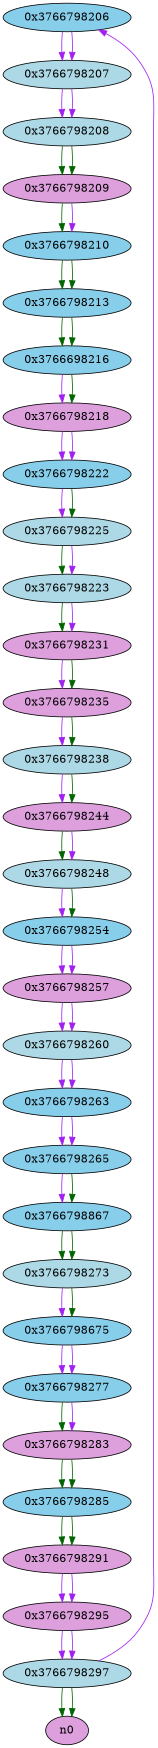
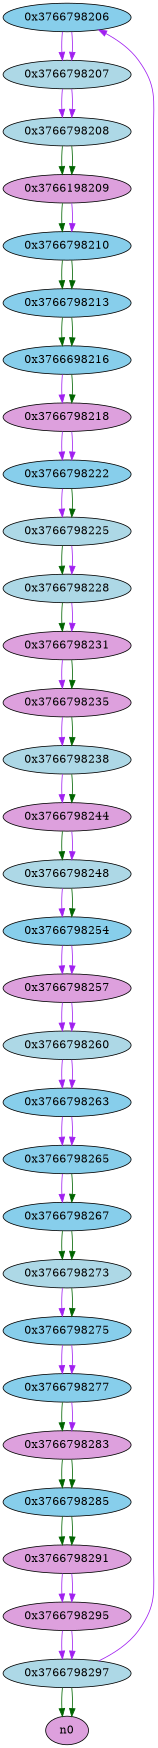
node "0x3766798209": label "0x3766798209" -> "0x3766198209"
node "0x3766798223": label "0x3766798223" -> "0x3766798228"
node "0x3766798867": label "0x3766798867" -> "0x3766798267"
node "0x3766798675": label "0x3766798675" -> "0x3766798275"
